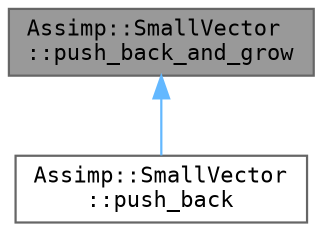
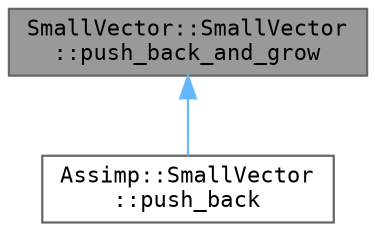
node "Assimp::SmallVector ::push_back_and_grow": label "Assimp::SmallVector ::push_back_and_grow" -> "SmallVector::SmallVector ::push_back_and_grow"
